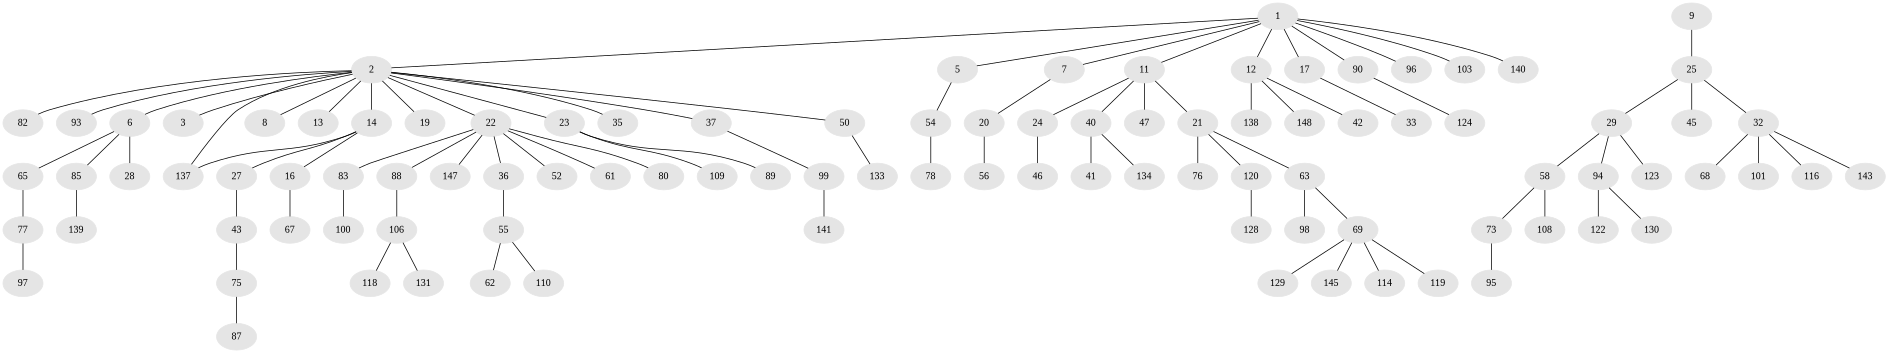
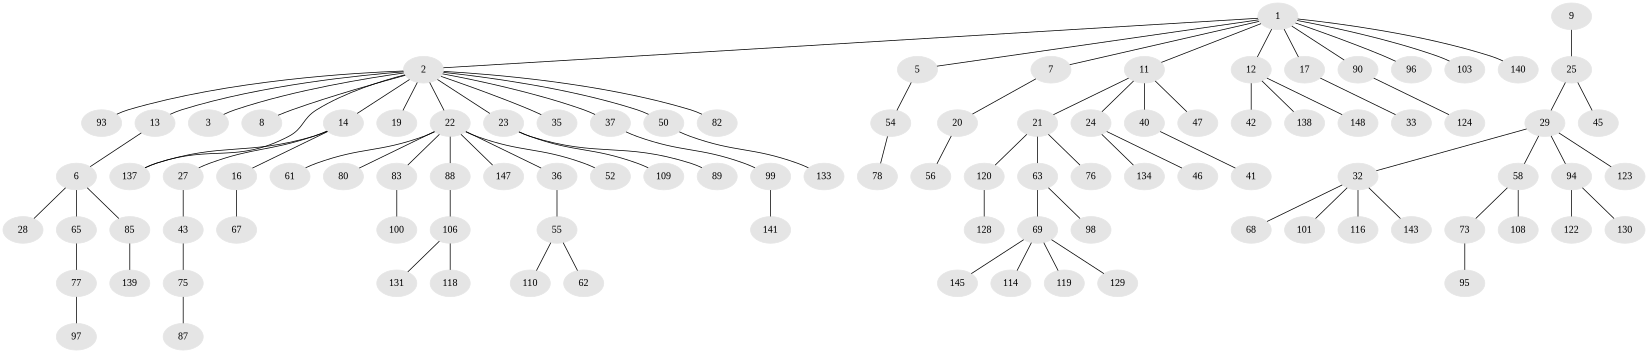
edge "2" -- "6": now "13" -- "6"
edge "25" -- "32": now "29" -- "32"
edge "40" -- "134": now "24" -- "134"
